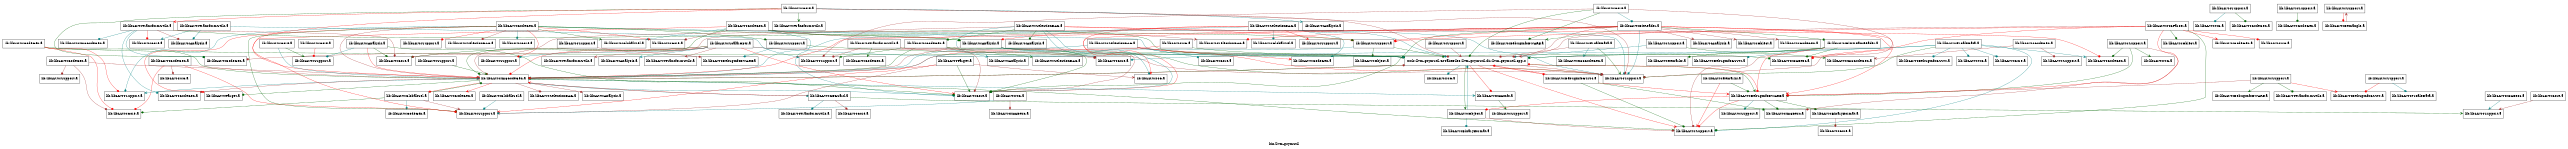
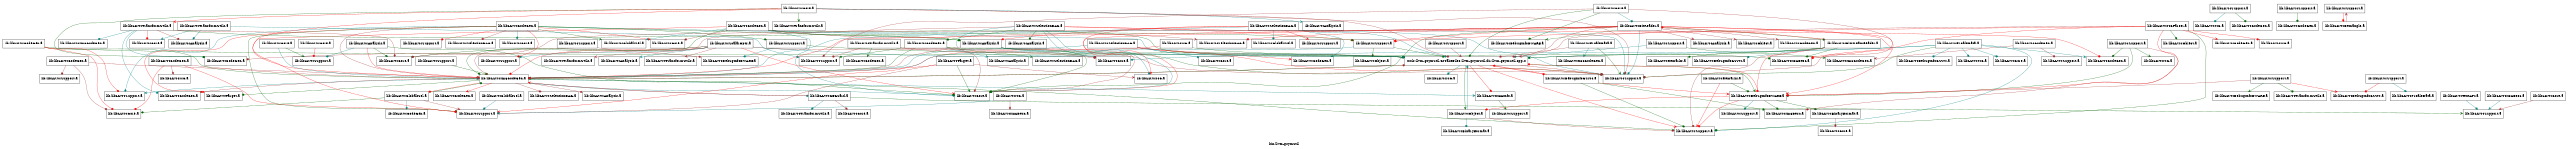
edge "lib/libLLVMBitstreamReader.a" -> "lib/libLLVMBitReader.a": added
node "lib/libLLVMTextAPI.a": added
